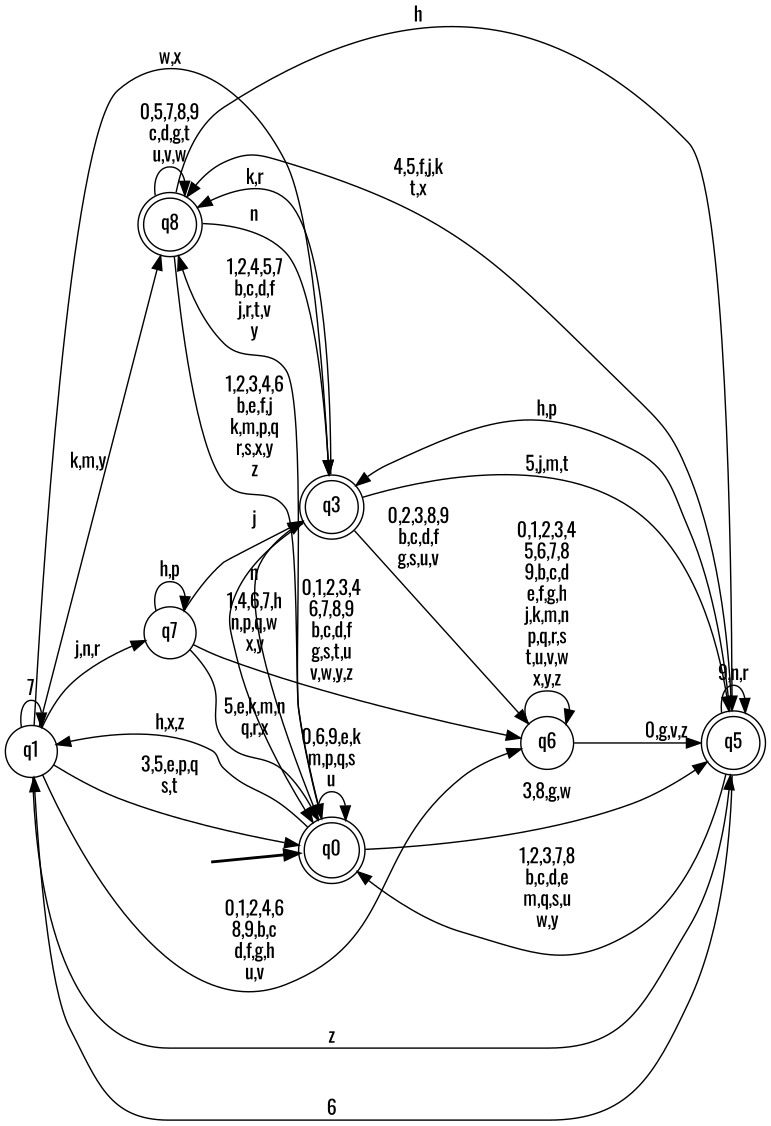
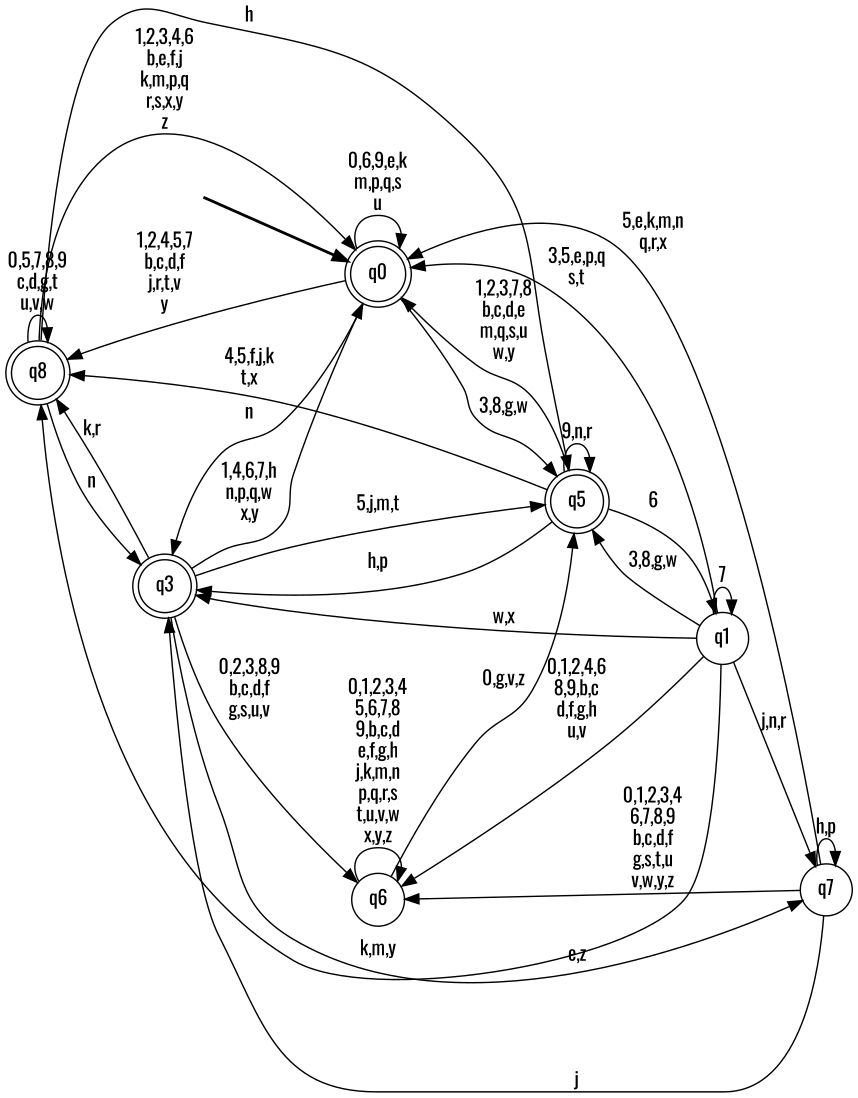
edge "q0" -> "q1": removed, label "h,x,z"
edge "q3" -> "q7": added, label "e,z"
edge "q1" -> "q5": label "z" -> "3,8,g,w"
